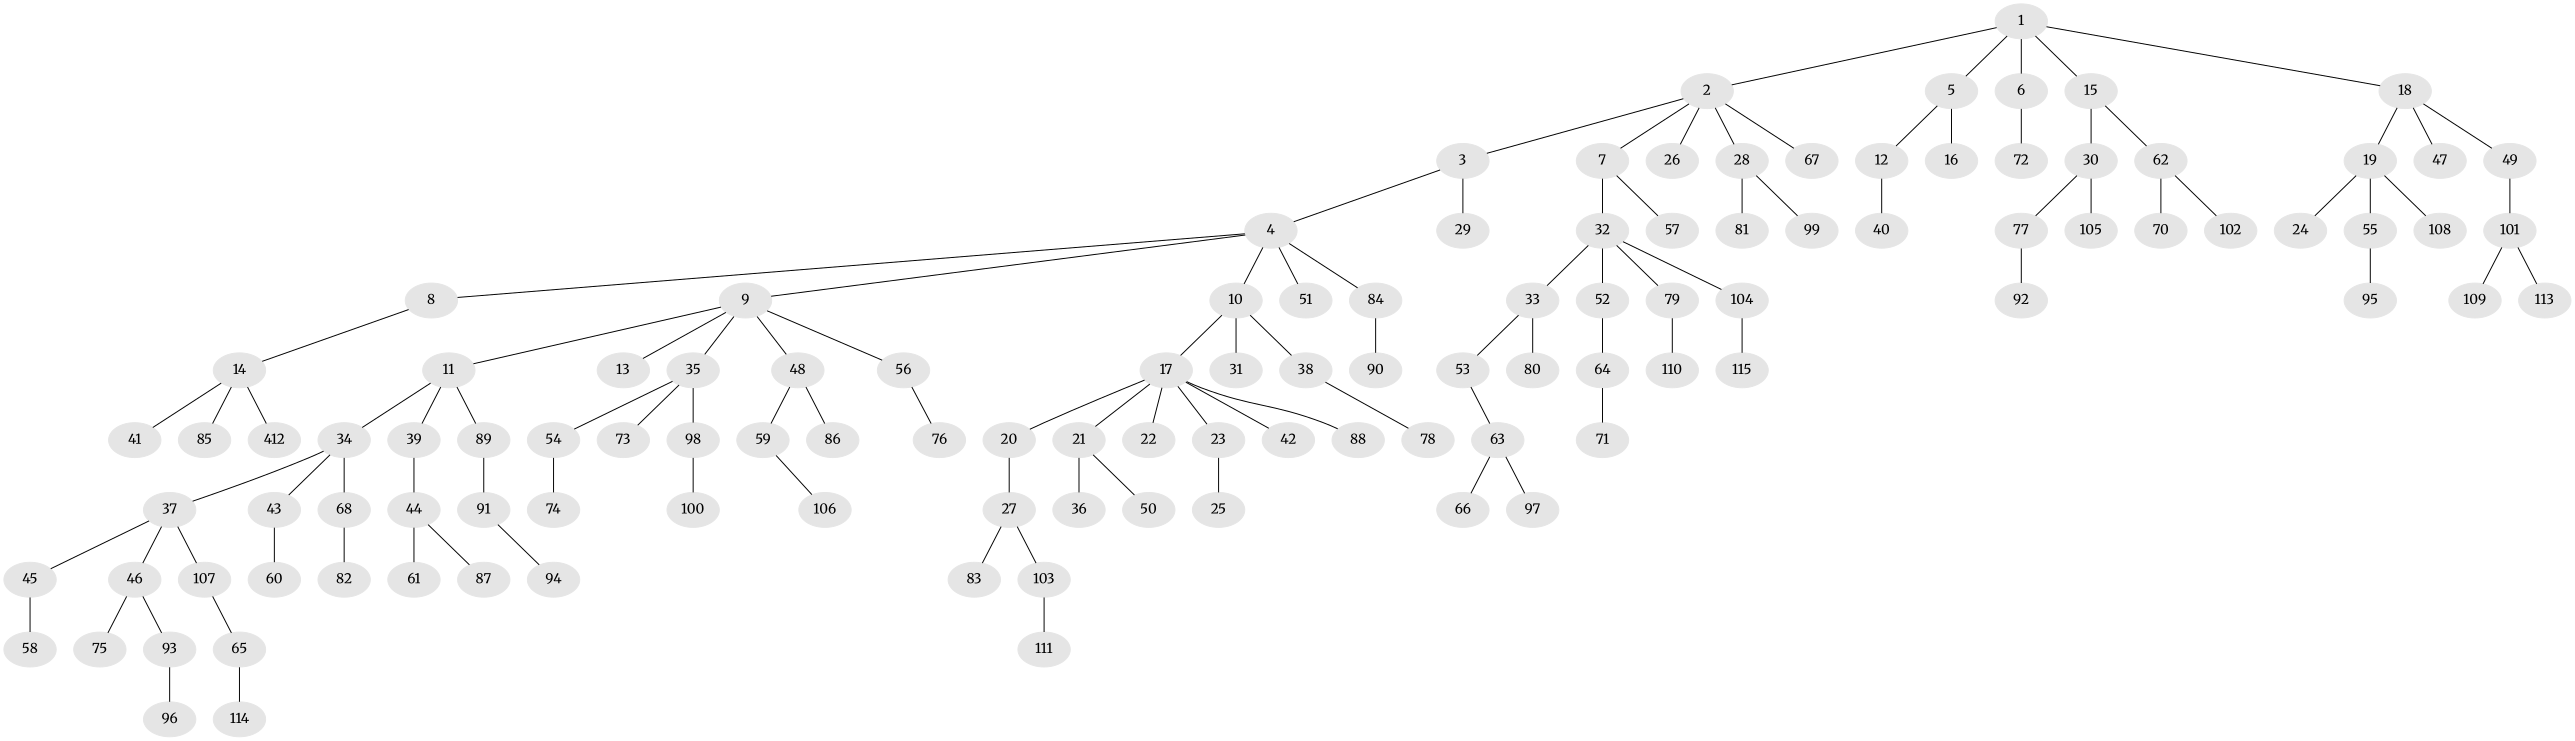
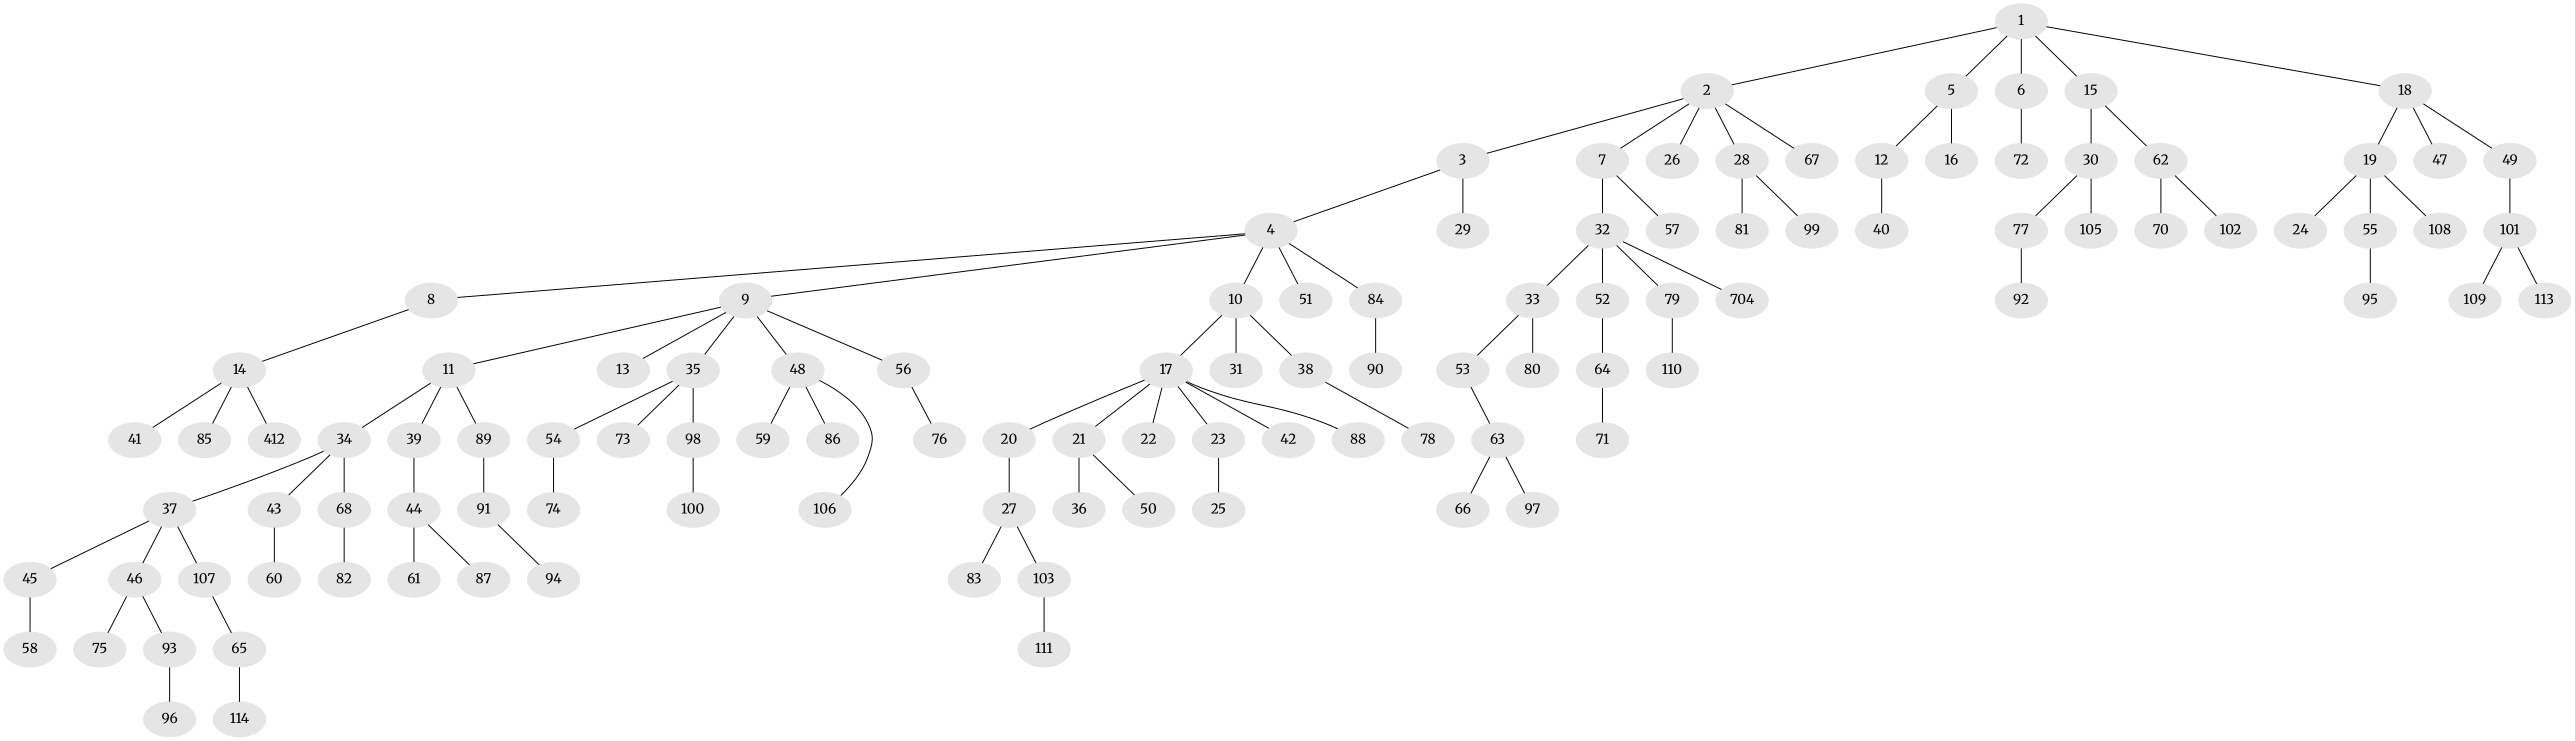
node "104": label "104" -> "704"
node "115": removed
edge "59" -- "106": now "48" -- "106"
